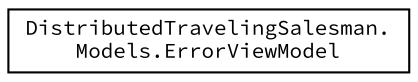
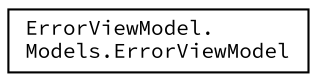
node "DistributedTravelingSalesman. Models.ErrorViewModel": label "DistributedTravelingSalesman. Models.ErrorViewModel" -> "ErrorViewModel. Models.ErrorViewModel"
